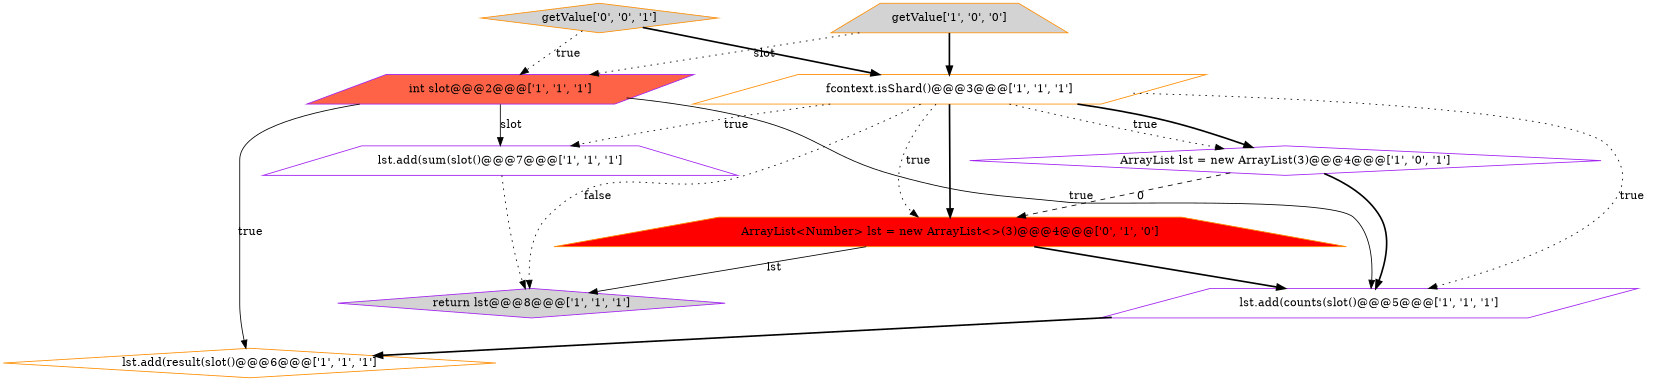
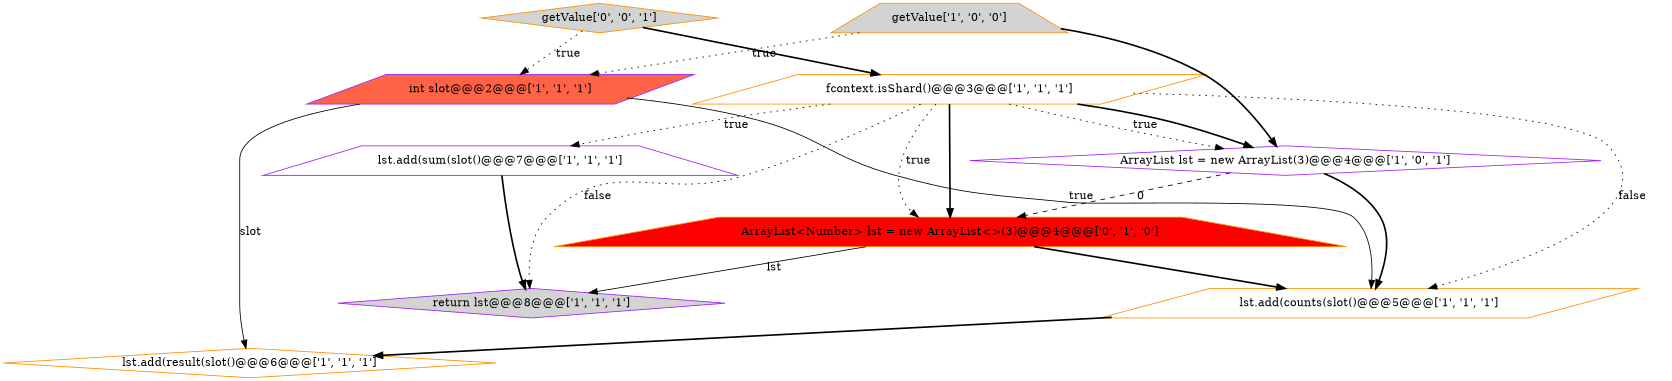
edge "getValue['1', '0', '0']" -> "fcontext.isShard()@@@3@@@['1', '1', '1']": now "getValue['1', '0', '0']" -> "ArrayList lst = new ArrayList(3)@@@4@@@['1', '0', '1']"
edge "getValue['1', '0', '0']" -> "int slot@@@2@@@['1', '1', '1']": label "slot" -> "true"
edge "int slot@@@2@@@['1', '1', '1']" -> "lst.add(sum(slot()@@@7@@@['1', '1', '1']": removed, label "slot"
edge "fcontext.isShard()@@@3@@@['1', '1', '1']" -> "lst.add(counts(slot()@@@5@@@['1', '1', '1']": label "true" -> "false"
edge "lst.add(sum(slot()@@@7@@@['1', '1', '1']" -> "return lst@@@8@@@['1', '1', '1']": style dotted -> bold
edge "int slot@@@2@@@['1', '1', '1']" -> "lst.add(result(slot()@@@6@@@['1', '1', '1']": label "true" -> "slot"
node "lst.add(counts(slot()@@@5@@@['1', '1', '1']": color purple -> darkorange
